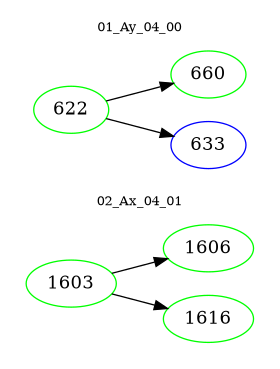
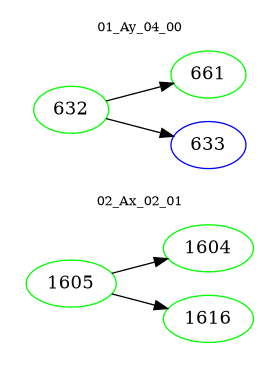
node "660": label "660" -> "661"
node "622": label "622" -> "632"
cluster "02_Ax_04_01": label "02_Ax_04_01" -> "02_Ax_02_01"
node "1606": label "1606" -> "1604"
node "1603": label "1603" -> "1605"
